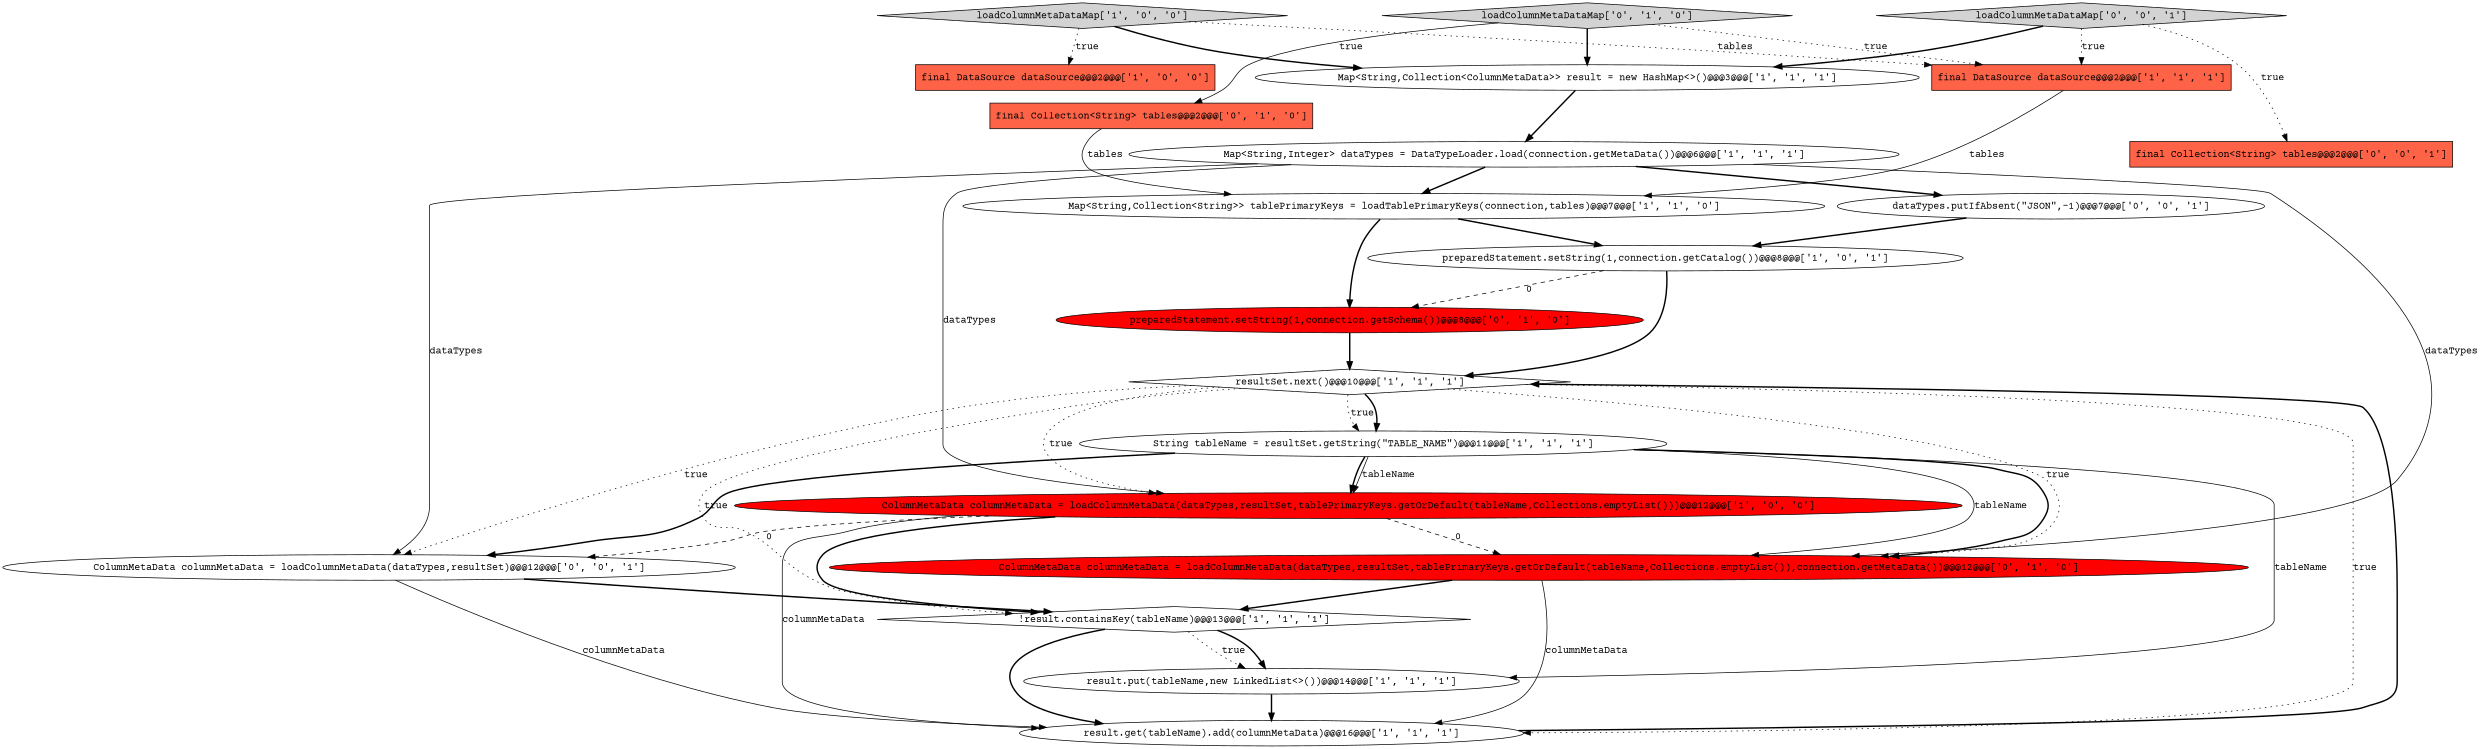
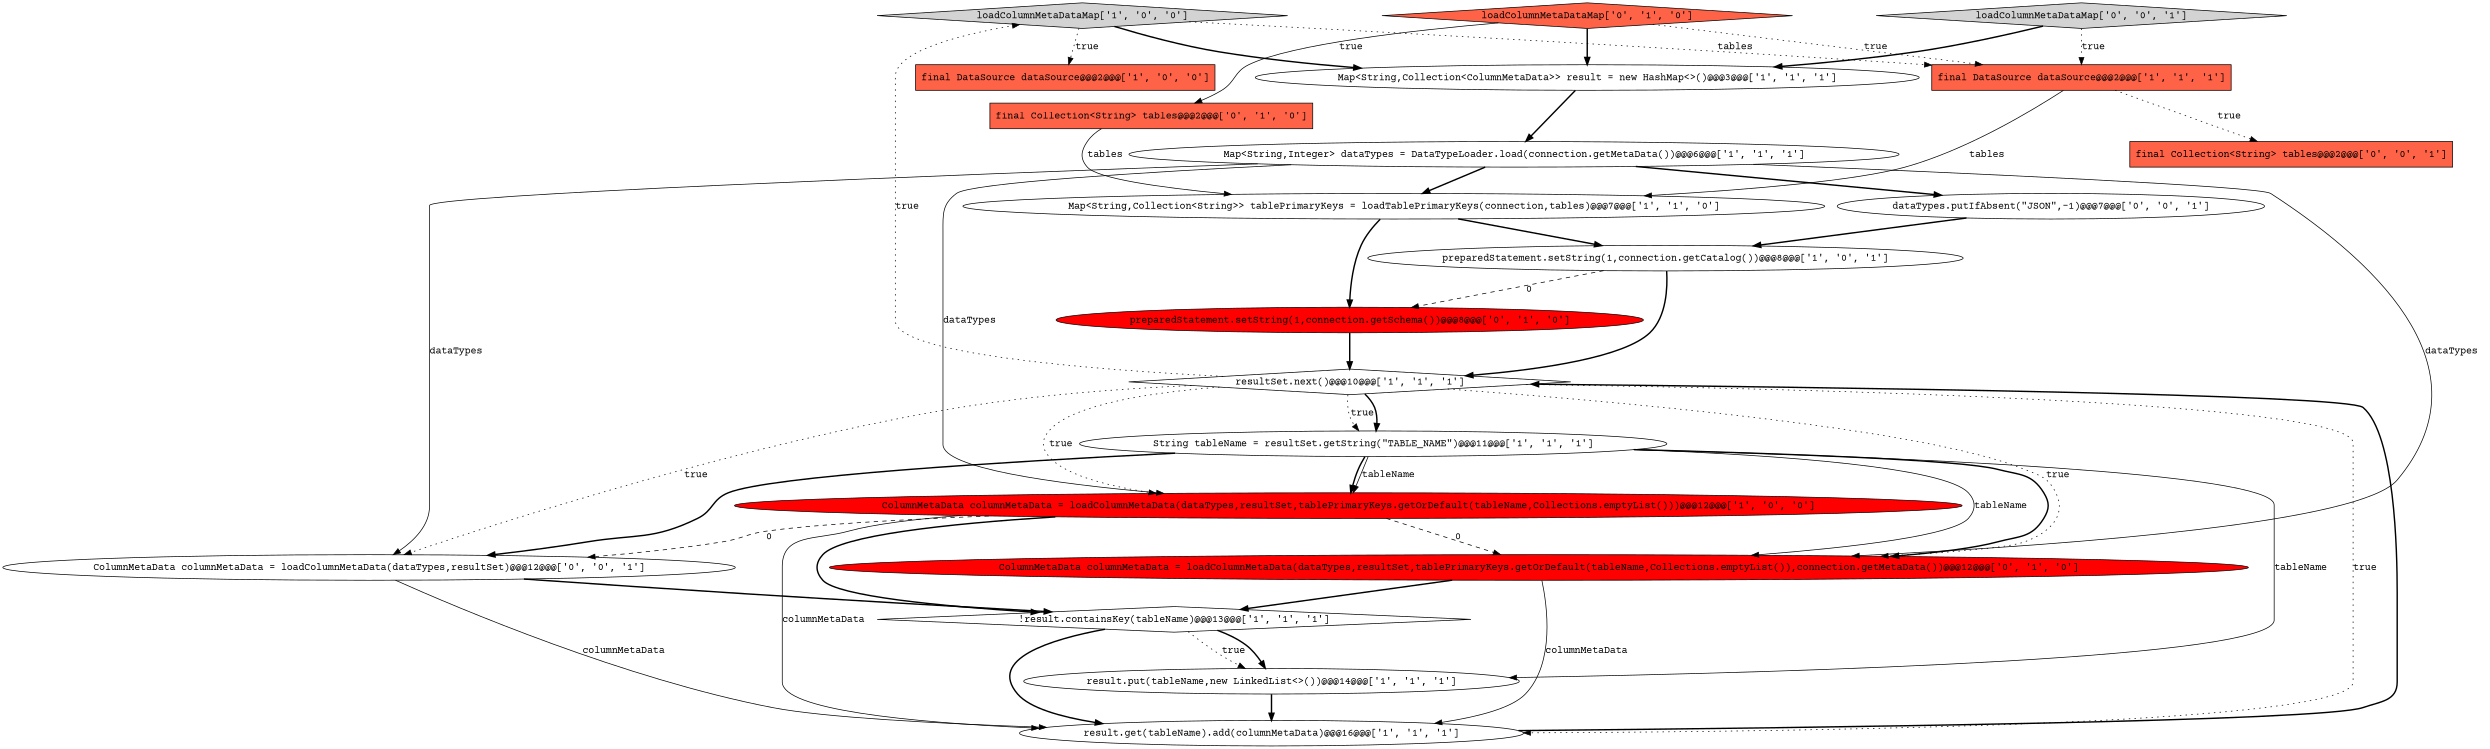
node "loadColumnMetaDataMap['0', '1', '0']": fillcolor lightgray -> tomato
edge "loadColumnMetaDataMap['0', '0', '1']" -> "final Collection<String> tables@@@2@@@['0', '0', '1']": now "final DataSource dataSource@@@2@@@['1', '1', '1']" -> "final Collection<String> tables@@@2@@@['0', '0', '1']"
edge "resultSet.next()@@@10@@@['1', '1', '1']" -> "!result.containsKey(tableName)@@@13@@@['1', '1', '1']": now "resultSet.next()@@@10@@@['1', '1', '1']" -> "loadColumnMetaDataMap['1', '0', '0']"
